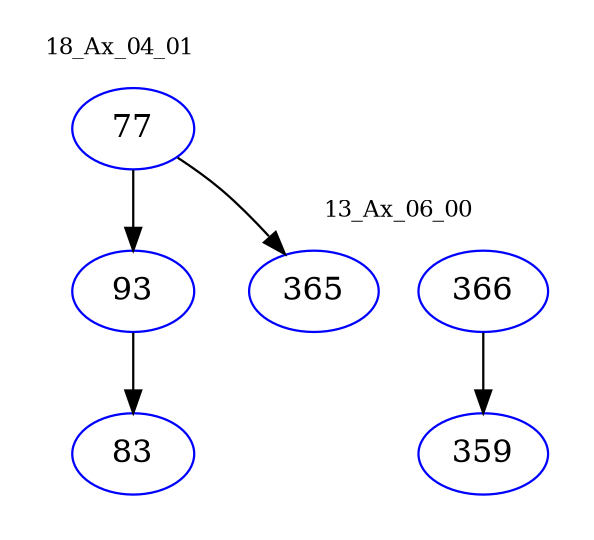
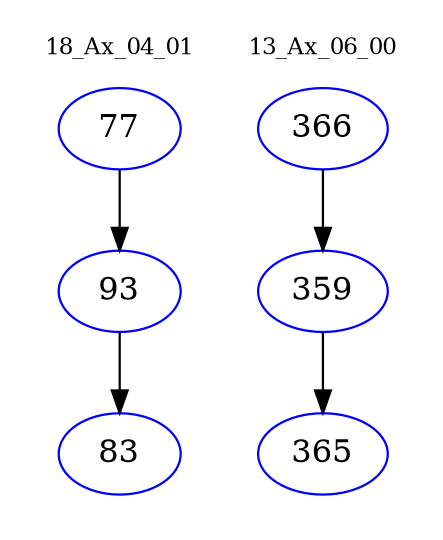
edge "77" -> "365": now "359" -> "365"
